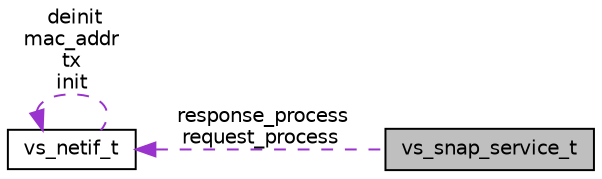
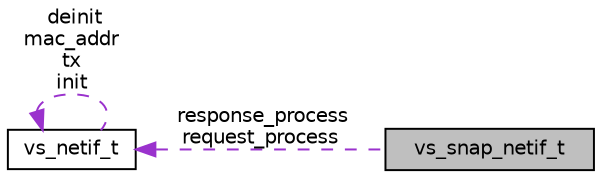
node "vs_snap_service_t": label "vs_snap_service_t" -> "vs_snap_netif_t"
